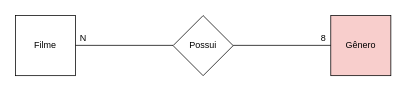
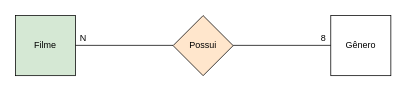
node "Filme": fillcolor #ffffff -> #d5e8d4
node "Possui": fillcolor #ffffff -> #ffe6cc
node "Gênero": fillcolor #f8cecc -> #ffffff
